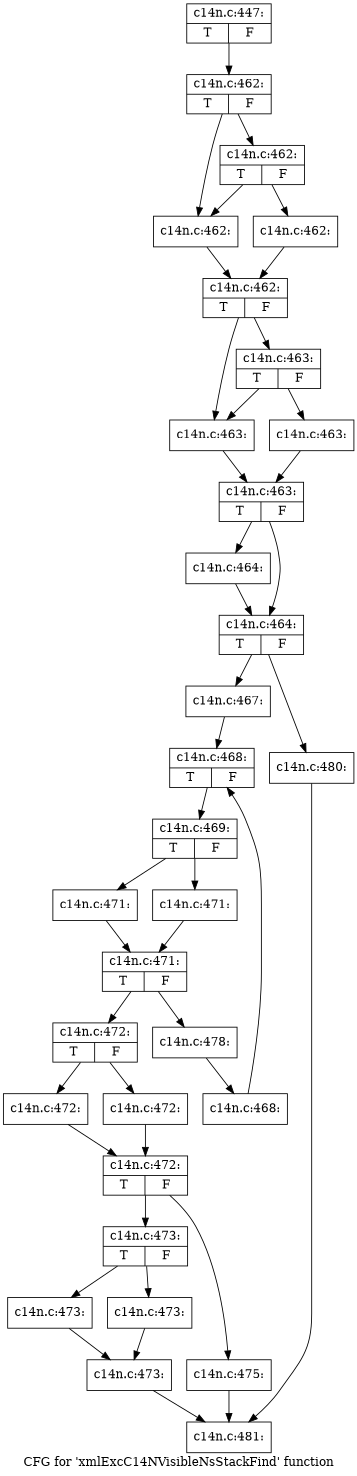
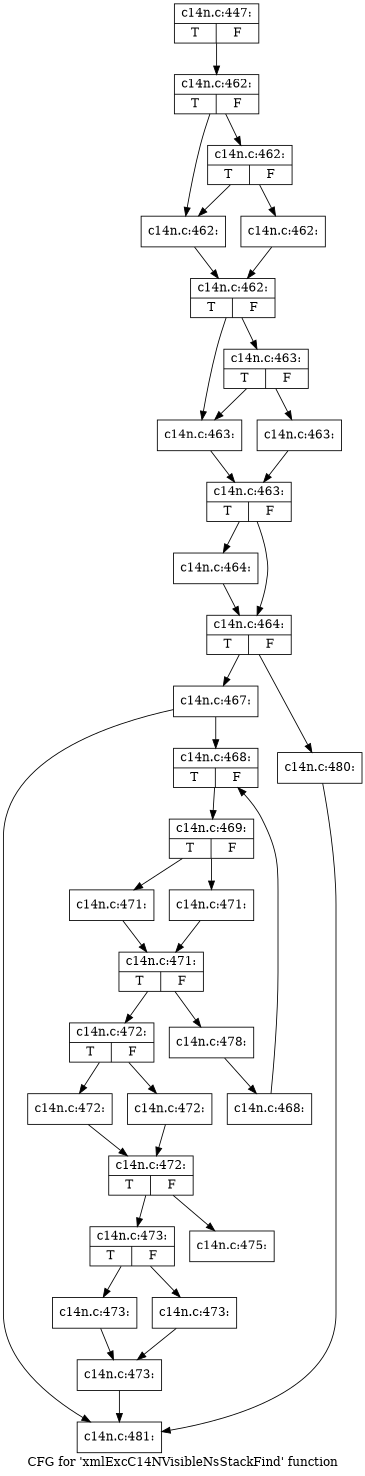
edge "c14n.c:475:" -> "c14n.c:481:": now "c14n.c:467:" -> "c14n.c:481:"
